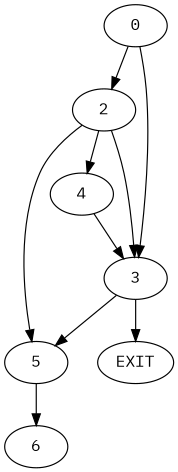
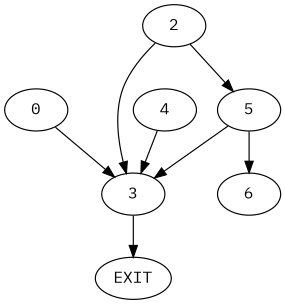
edge "0" -> "2": removed
edge "2" -> "4": removed
edge "3" -> "5": reversed
